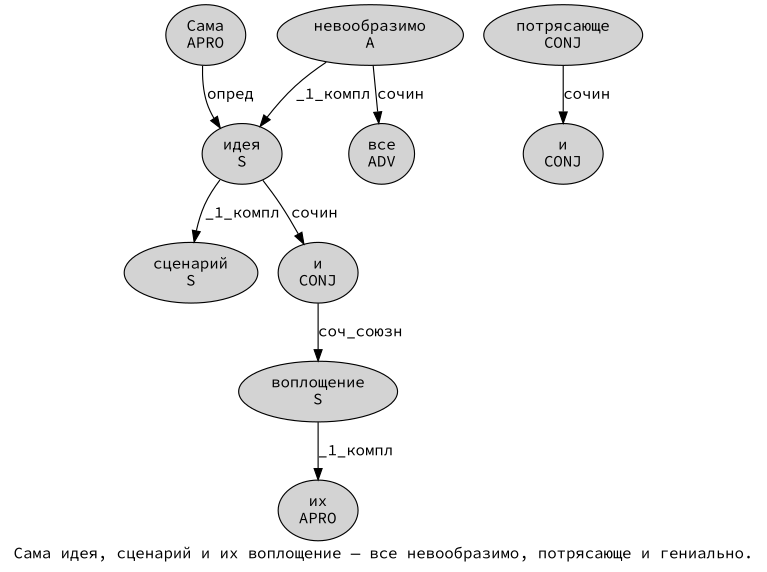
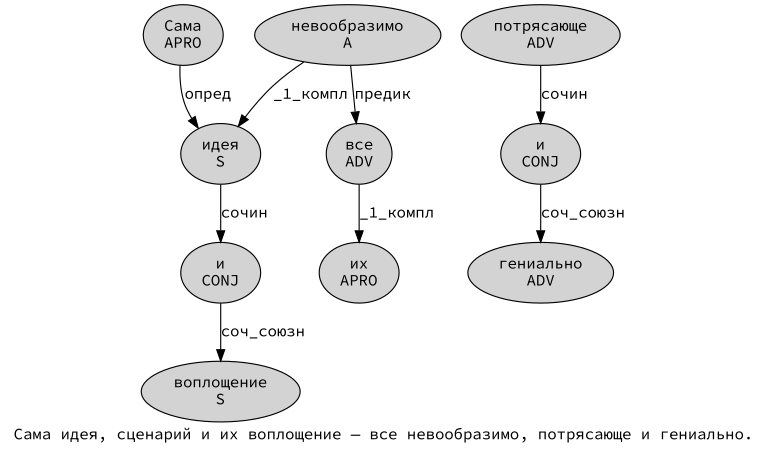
node "потрясающе CONJ": label "потрясающе CONJ" -> "потрясающе ADV"
edge "невообразимо A" -> "все ADV": label "сочин" -> "предик"
node "сценарий S": removed
node "гениально ADV": added
edge "воплощение S" -> "их APRO": now "все ADV" -> "их APRO"
